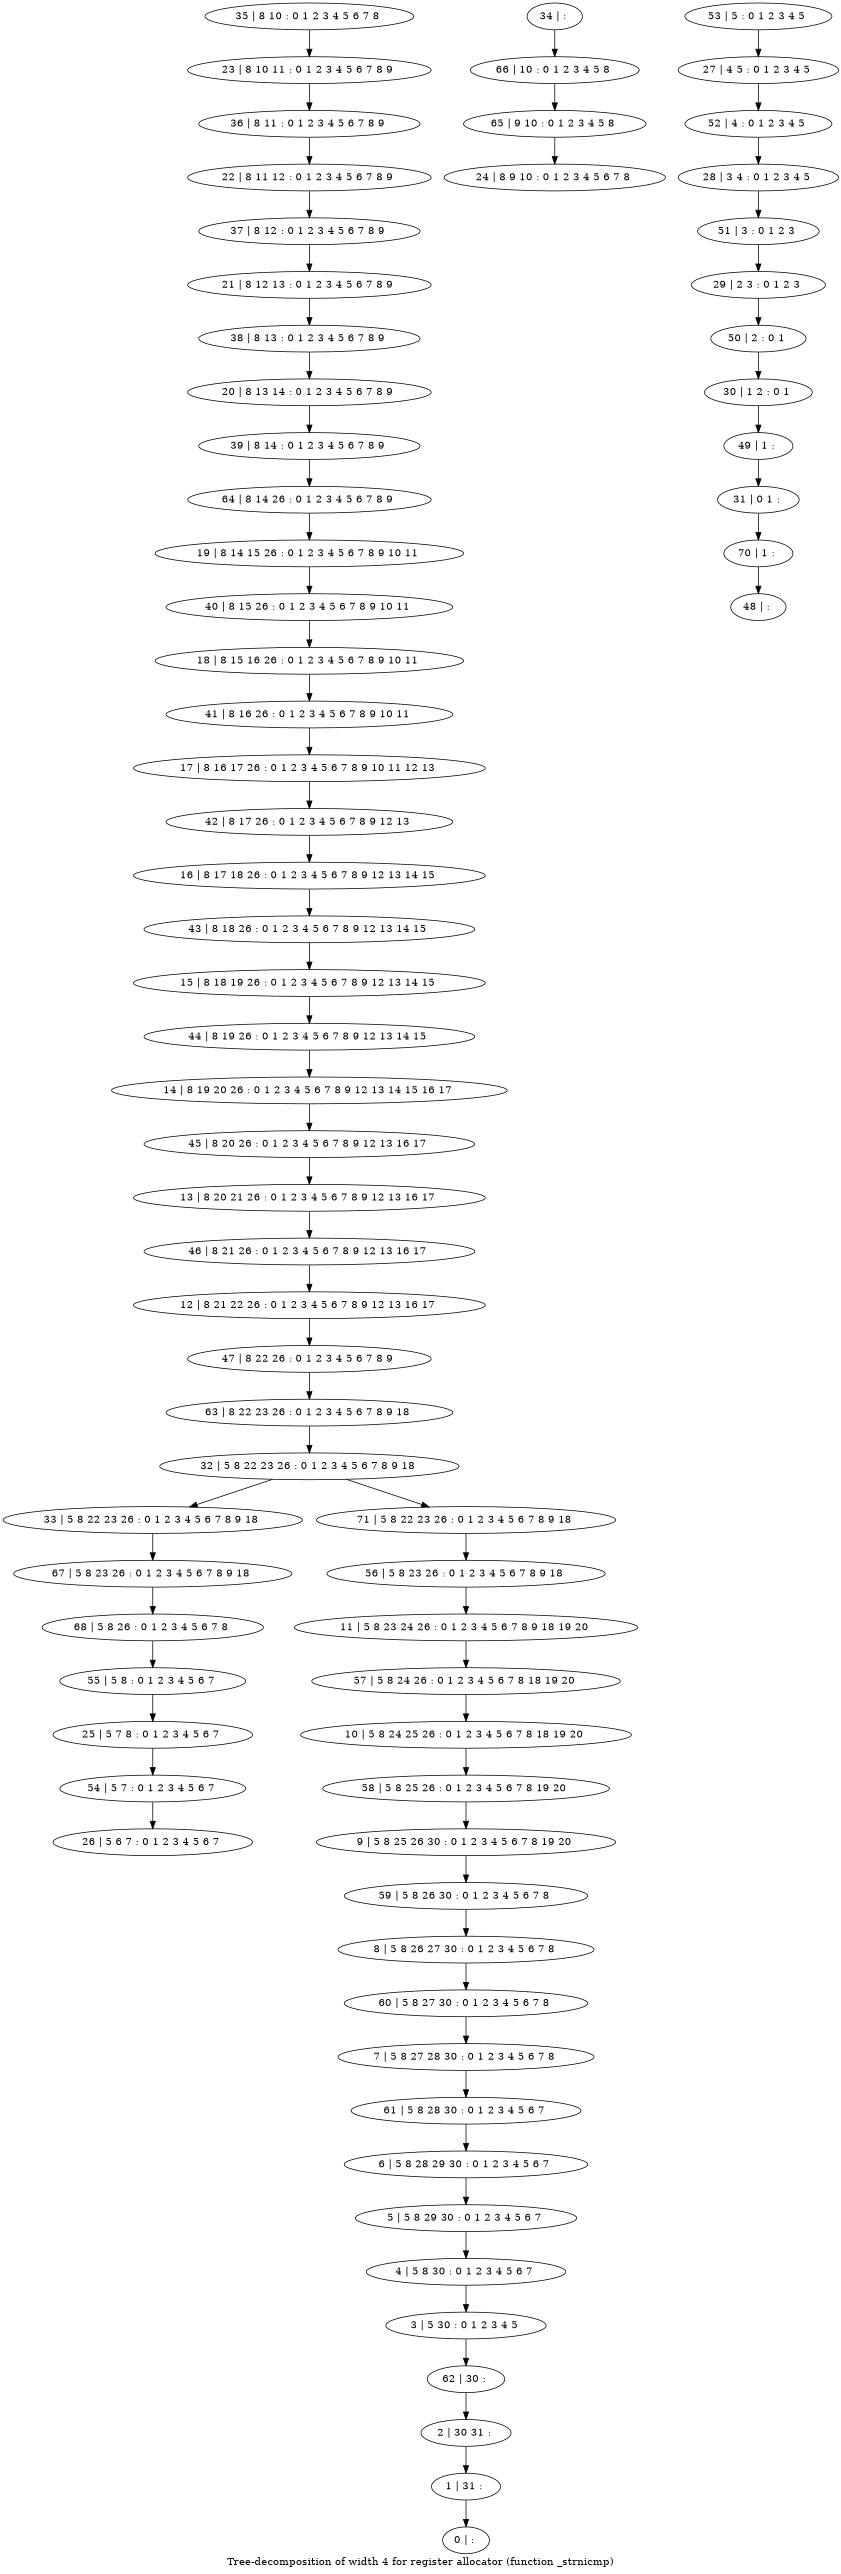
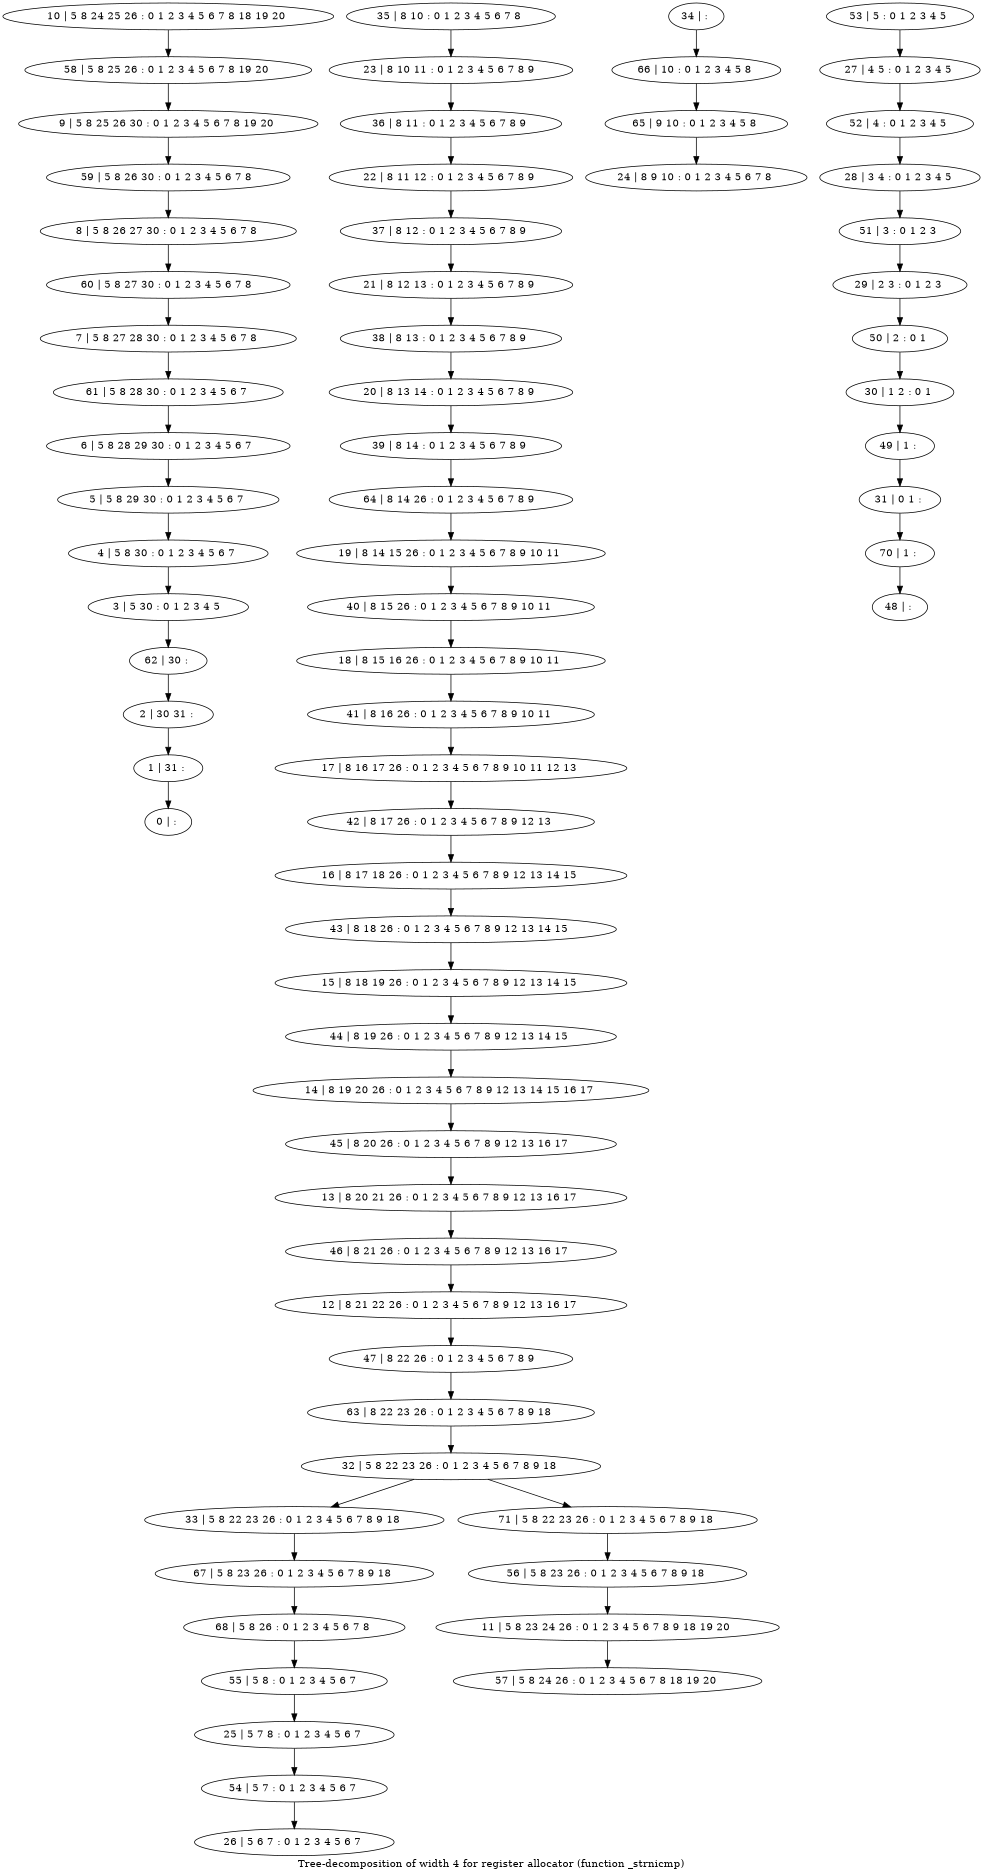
edge "57 | 5 8 24 26 : 0 1 2 3 4 5 6 7 8 18 19 20" -> "10 | 5 8 24 25 26 : 0 1 2 3 4 5 6 7 8 18 19 20": removed
